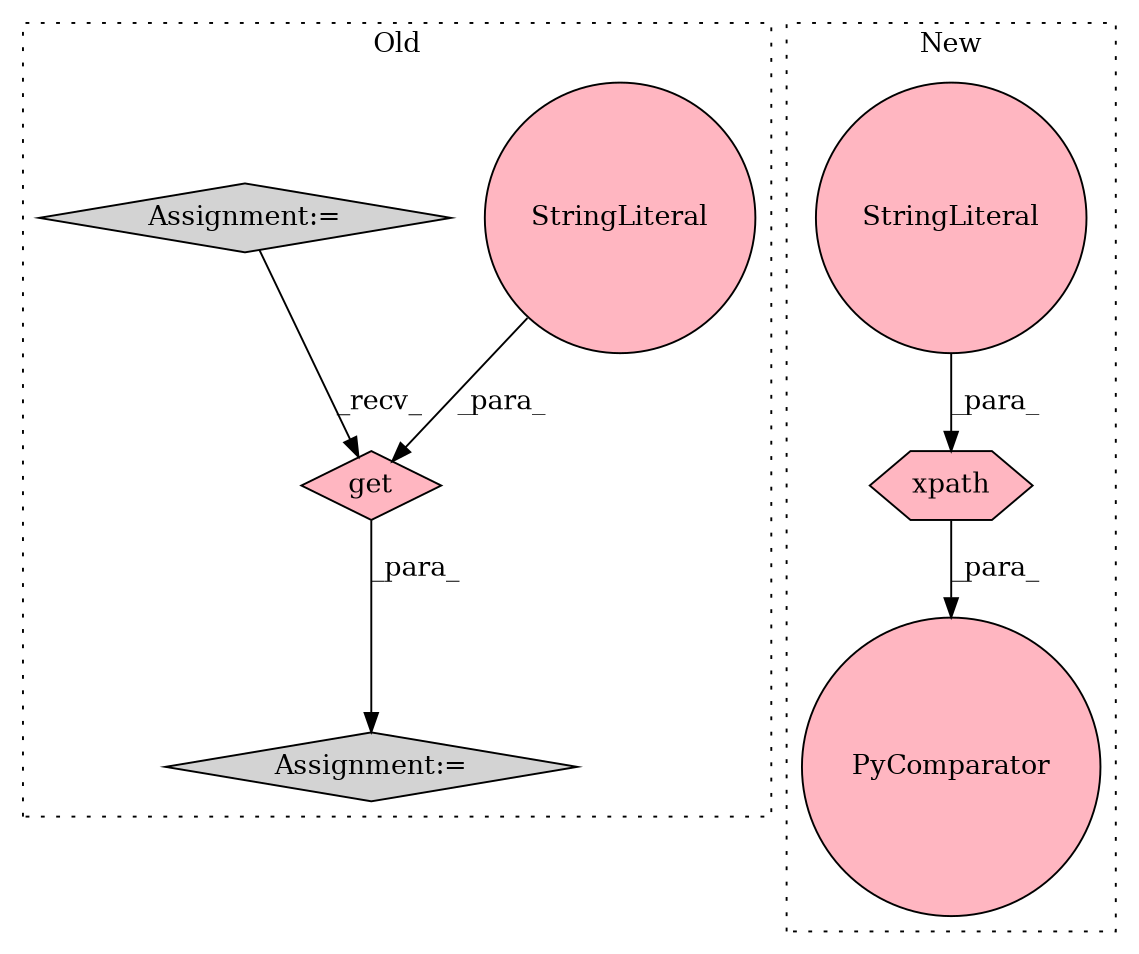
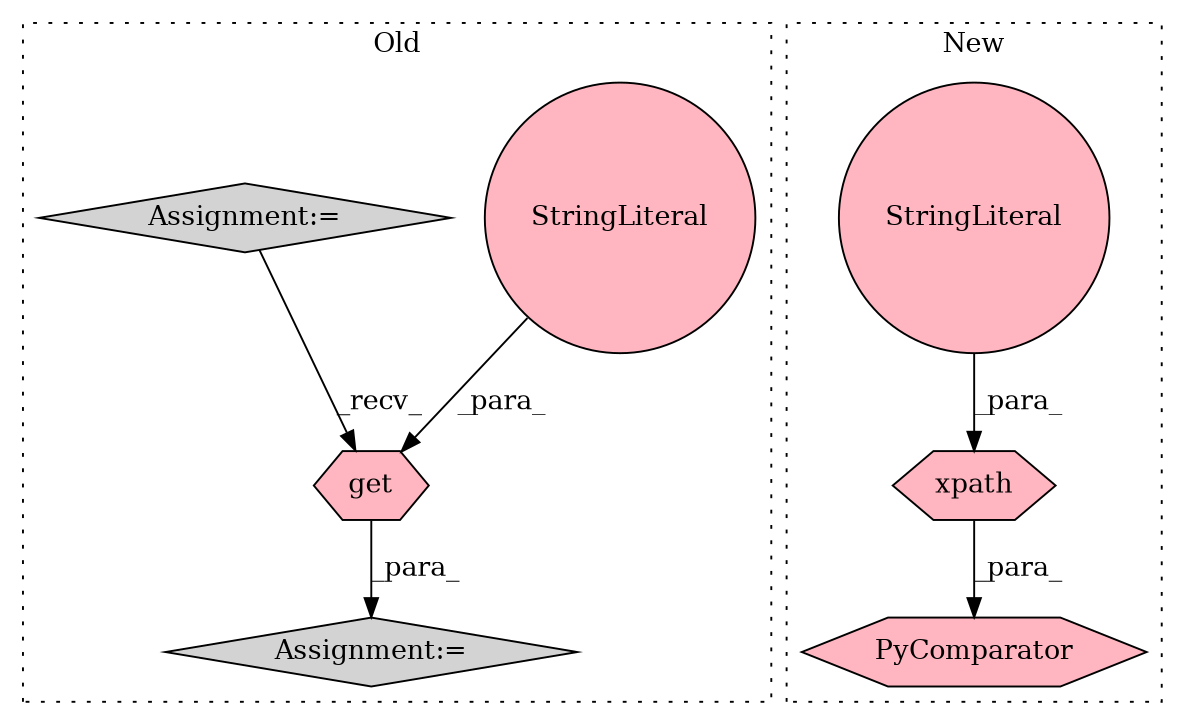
node "get": shape diamond -> hexagon
node "PyComparator": shape circle -> hexagon
